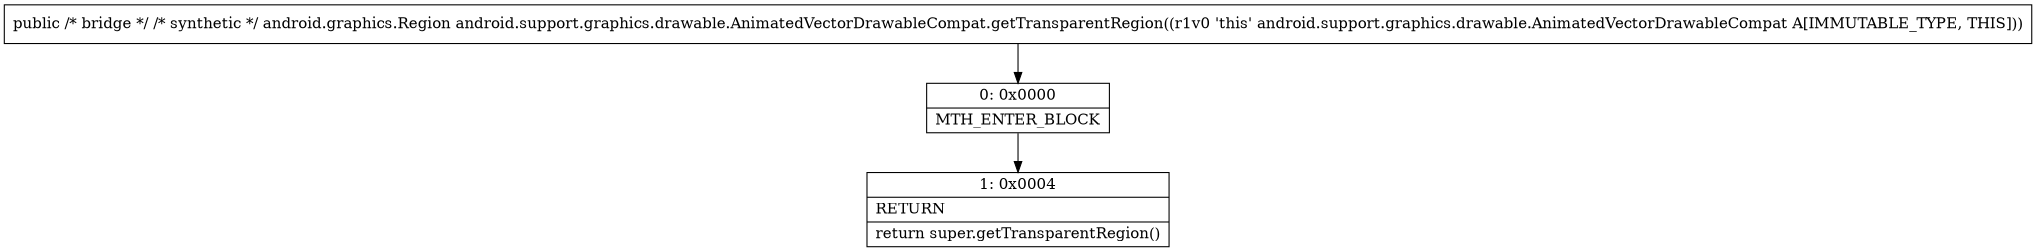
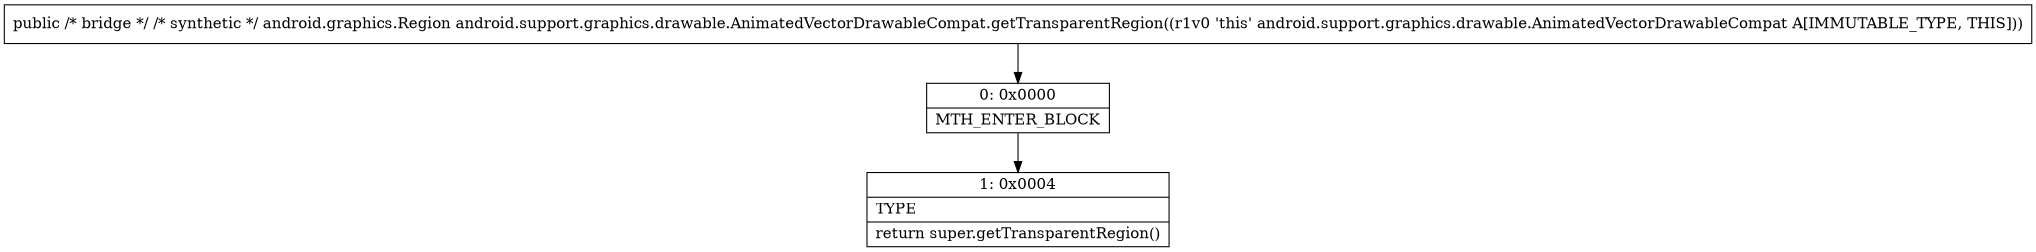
node "1: 0x0004": text "RETURN" -> "TYPE"
